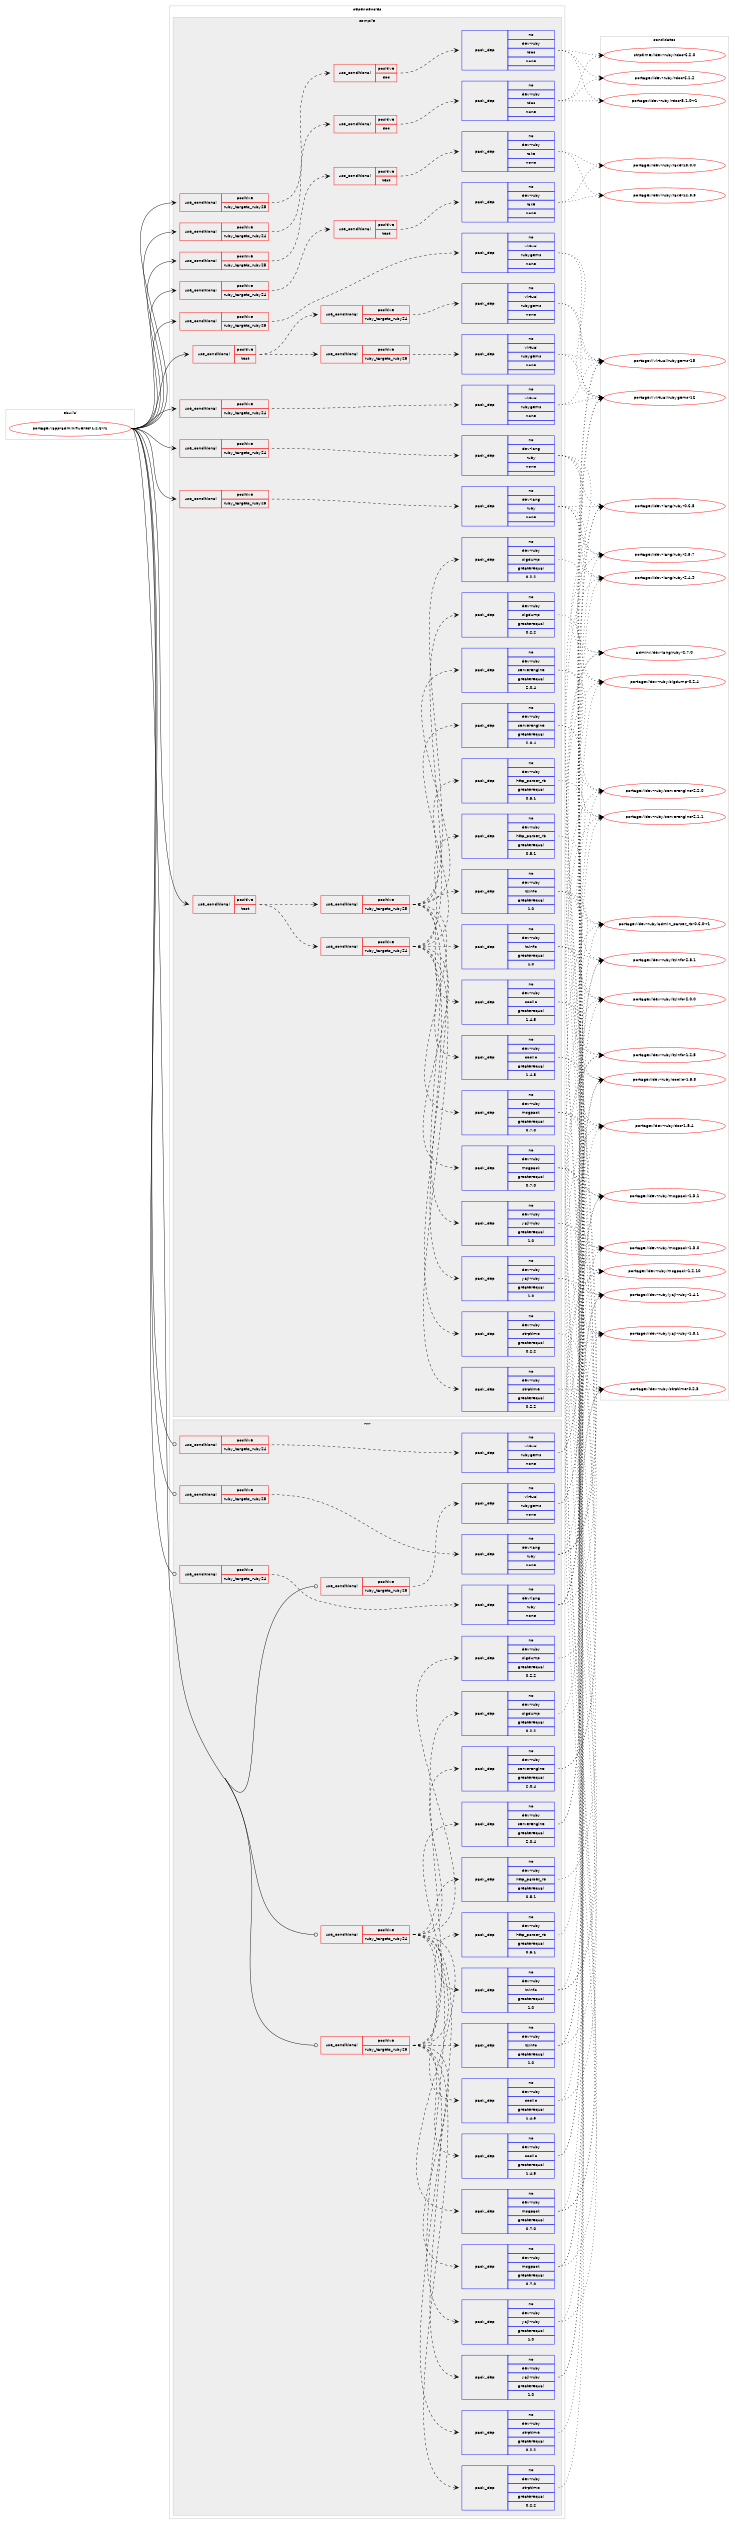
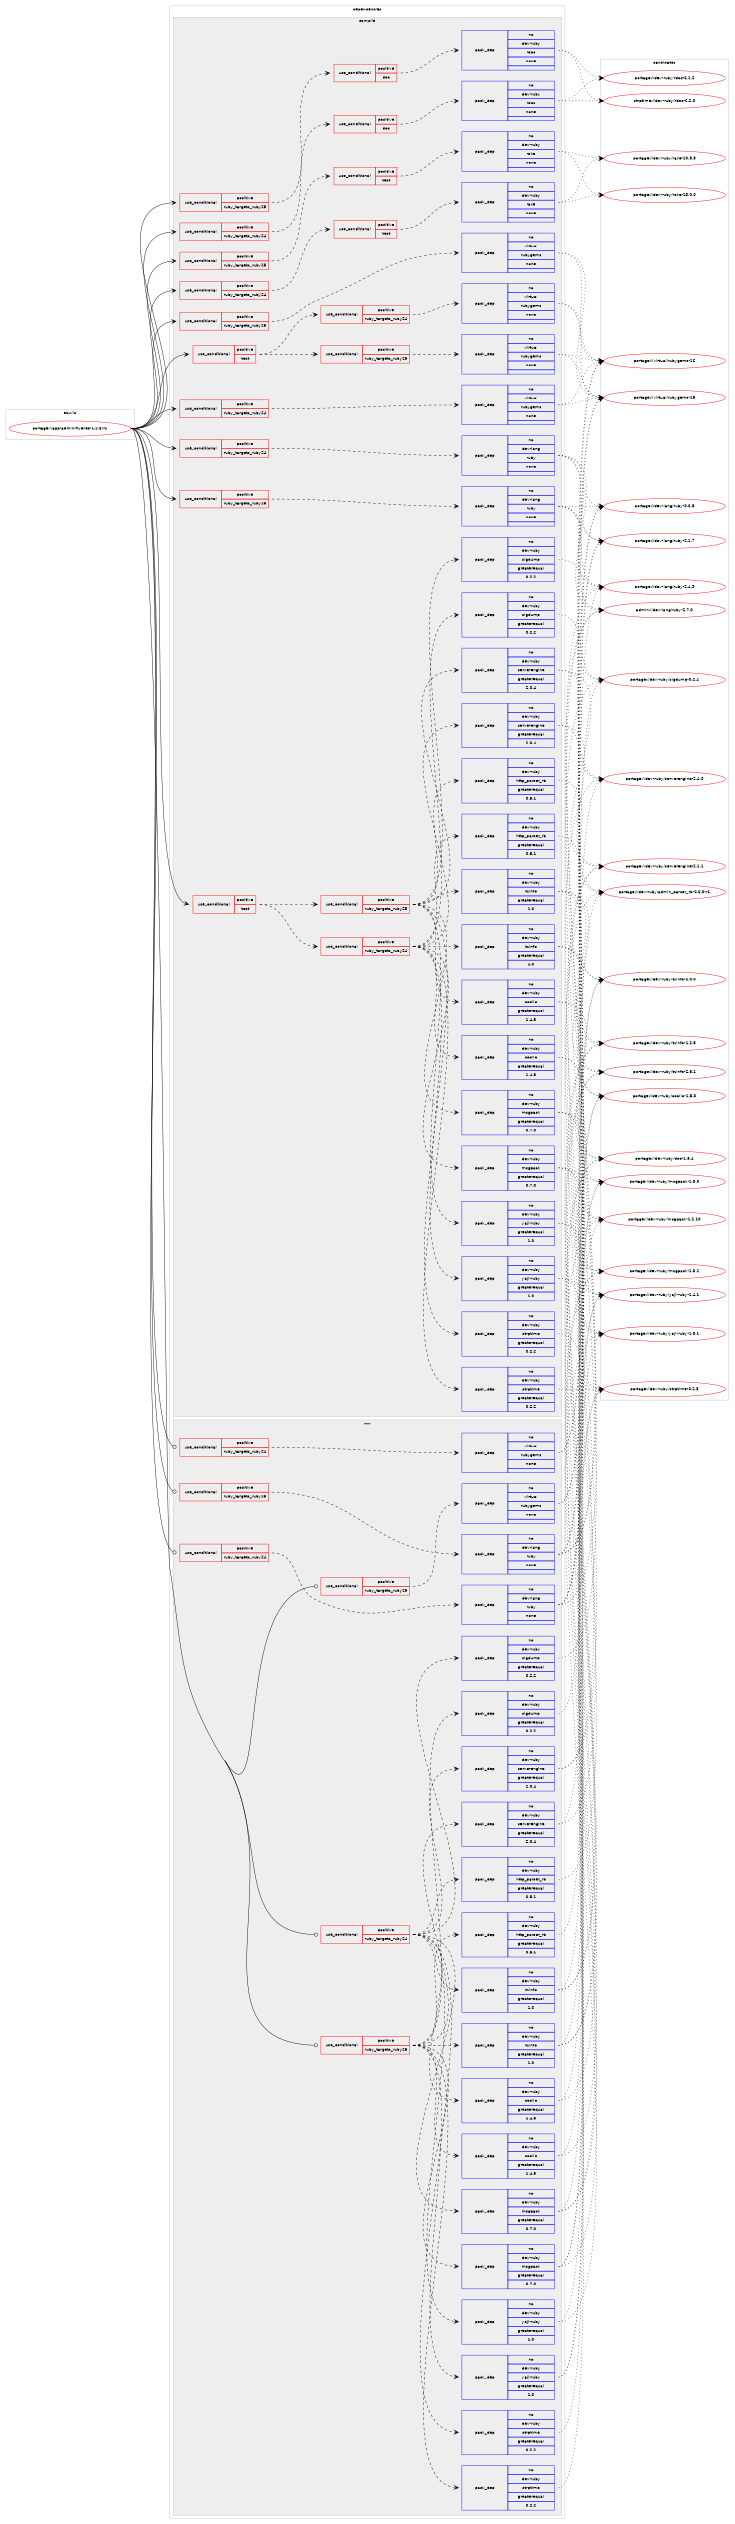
node "portage://dev-ruby/rdoc-5.1.0-r1": removed
node "portage://dev-ruby/rake-12.3.3": label "portage://dev-ruby/rake-12.3.3" -> "portage://dev-ruby/rake-10.3.3"
node "portage://dev-lang/ruby-2.5.7": label "portage://dev-lang/ruby-2.5.7" -> "portage://dev-lang/ruby-2.1.7"
node "portage://dev-ruby/serverengine-2.2.0": label "portage://dev-ruby/serverengine-2.2.0" -> "portage://dev-ruby/serverengine-2.4.0"
